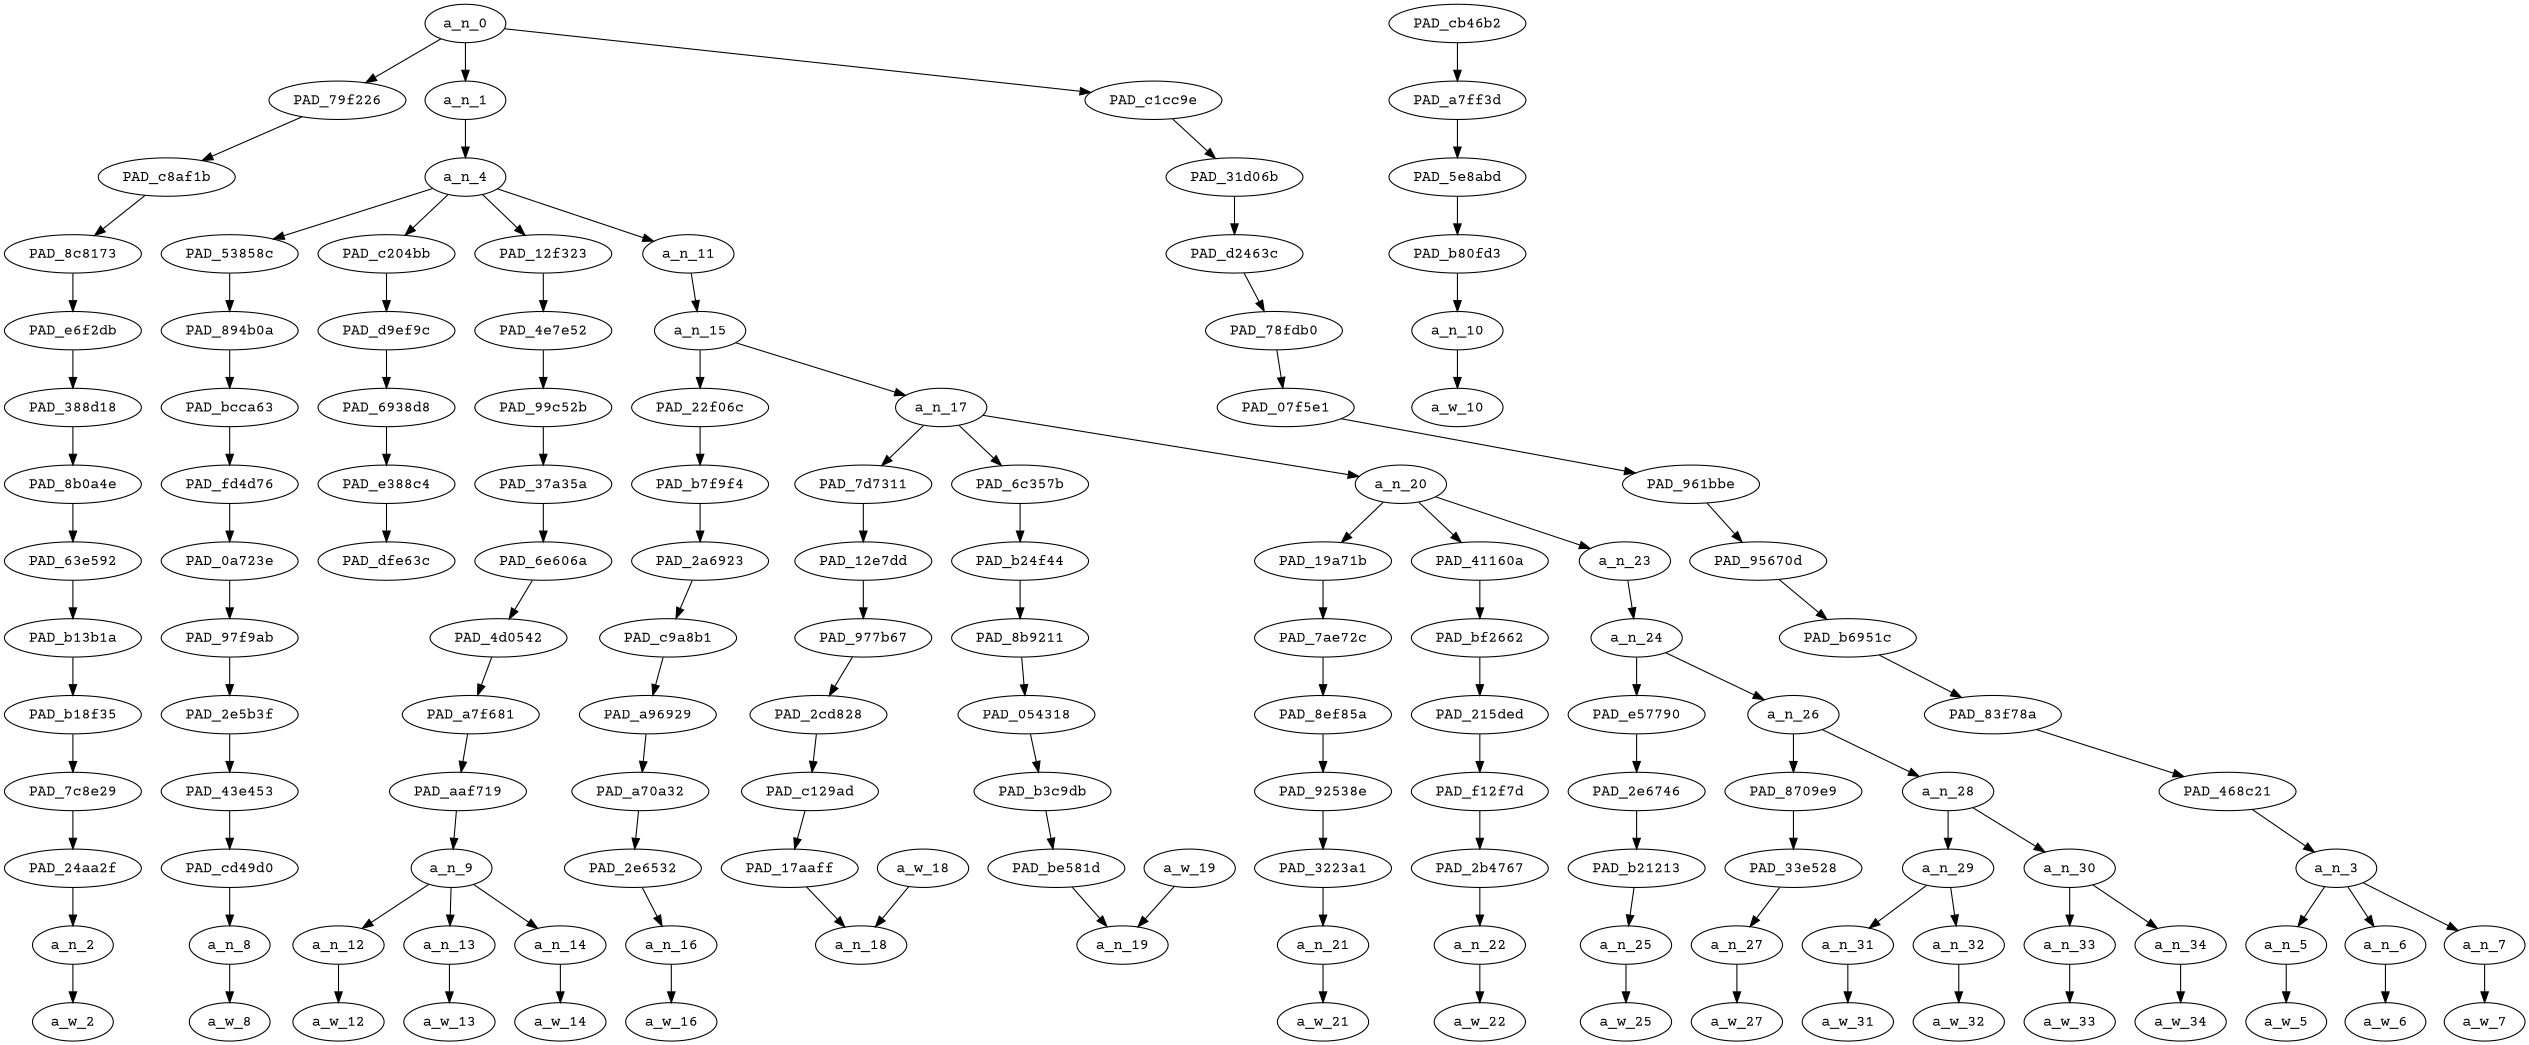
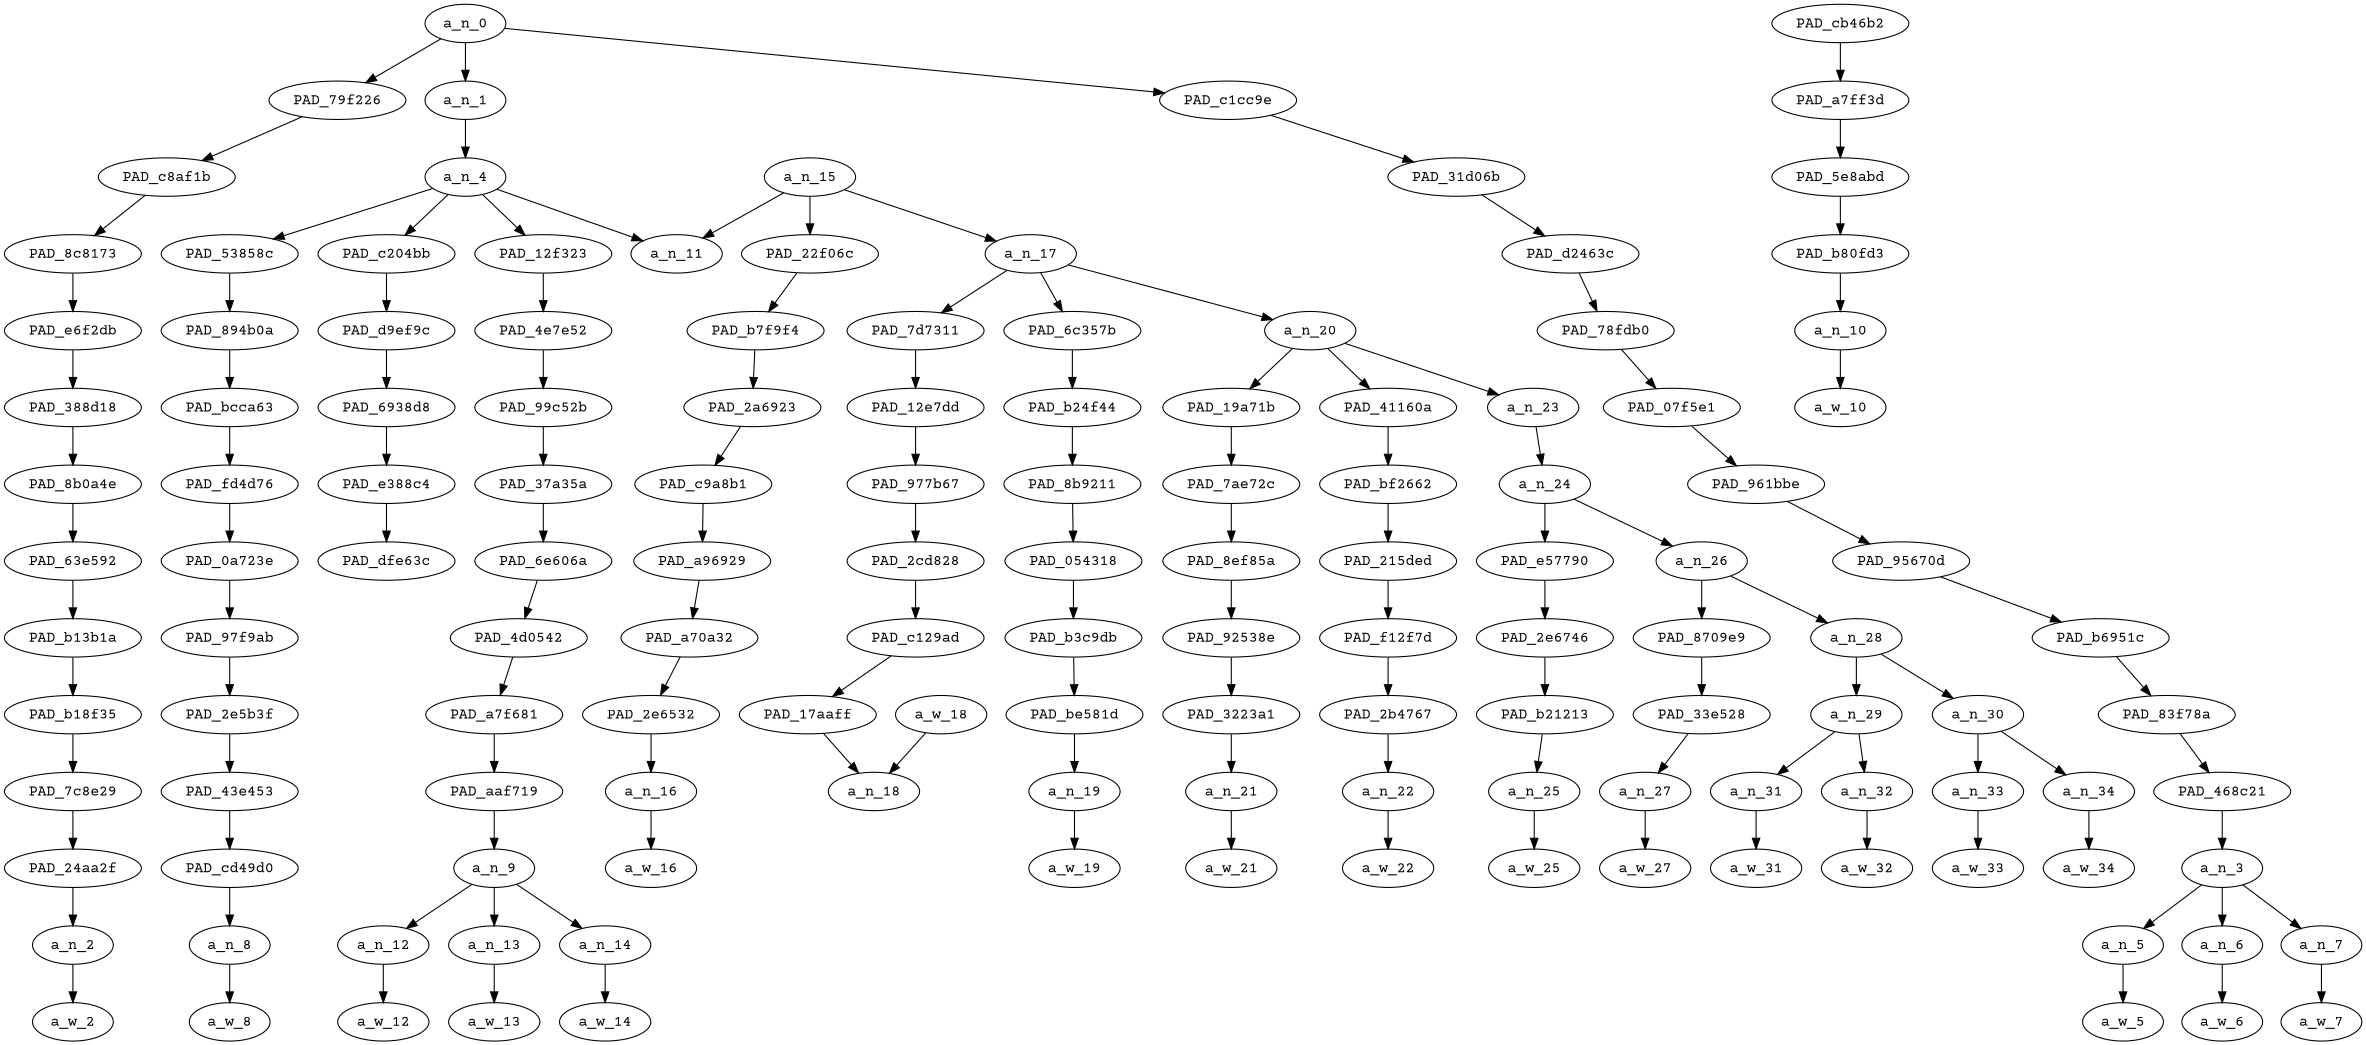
edge "a_n_11" -> "a_n_15": reversed
edge "a_w_19" -> "a_n_19": reversed
